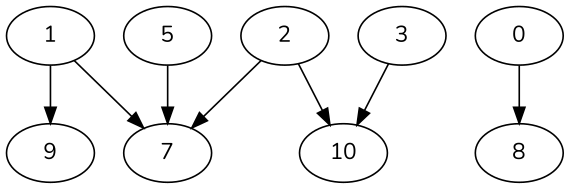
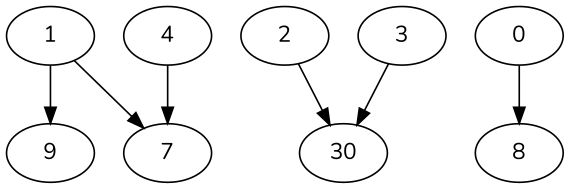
node "5": label "5" -> "4"
edge "2" -> "7": removed
node "10": label "10" -> "30"
